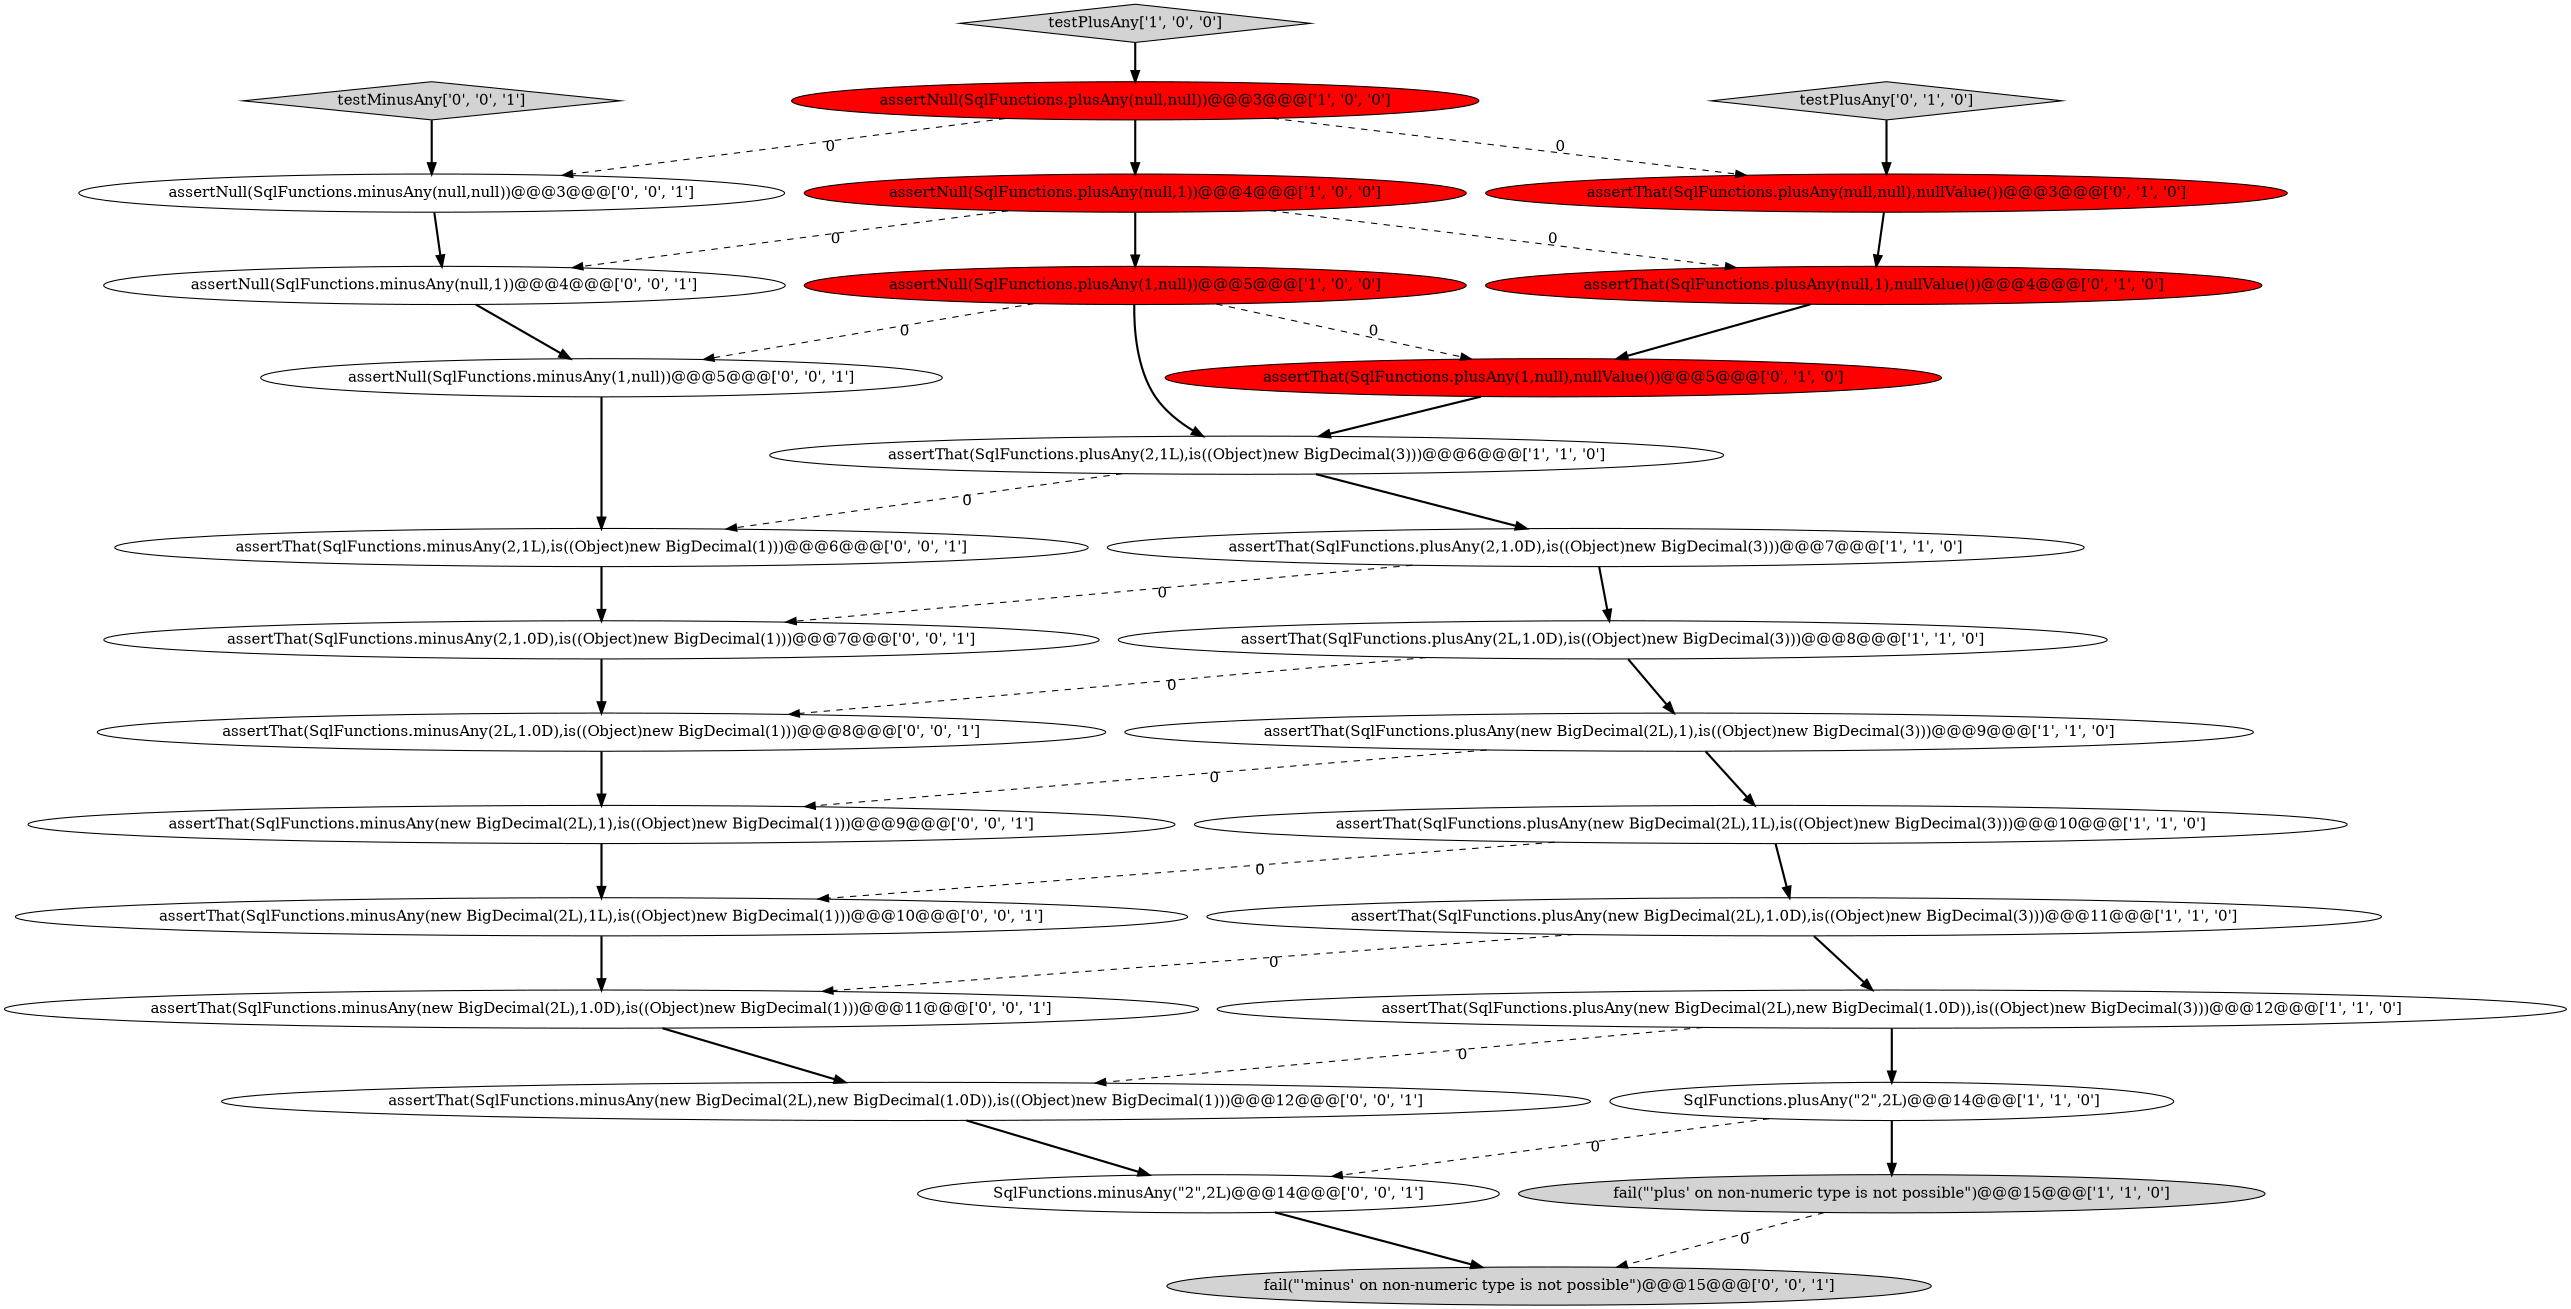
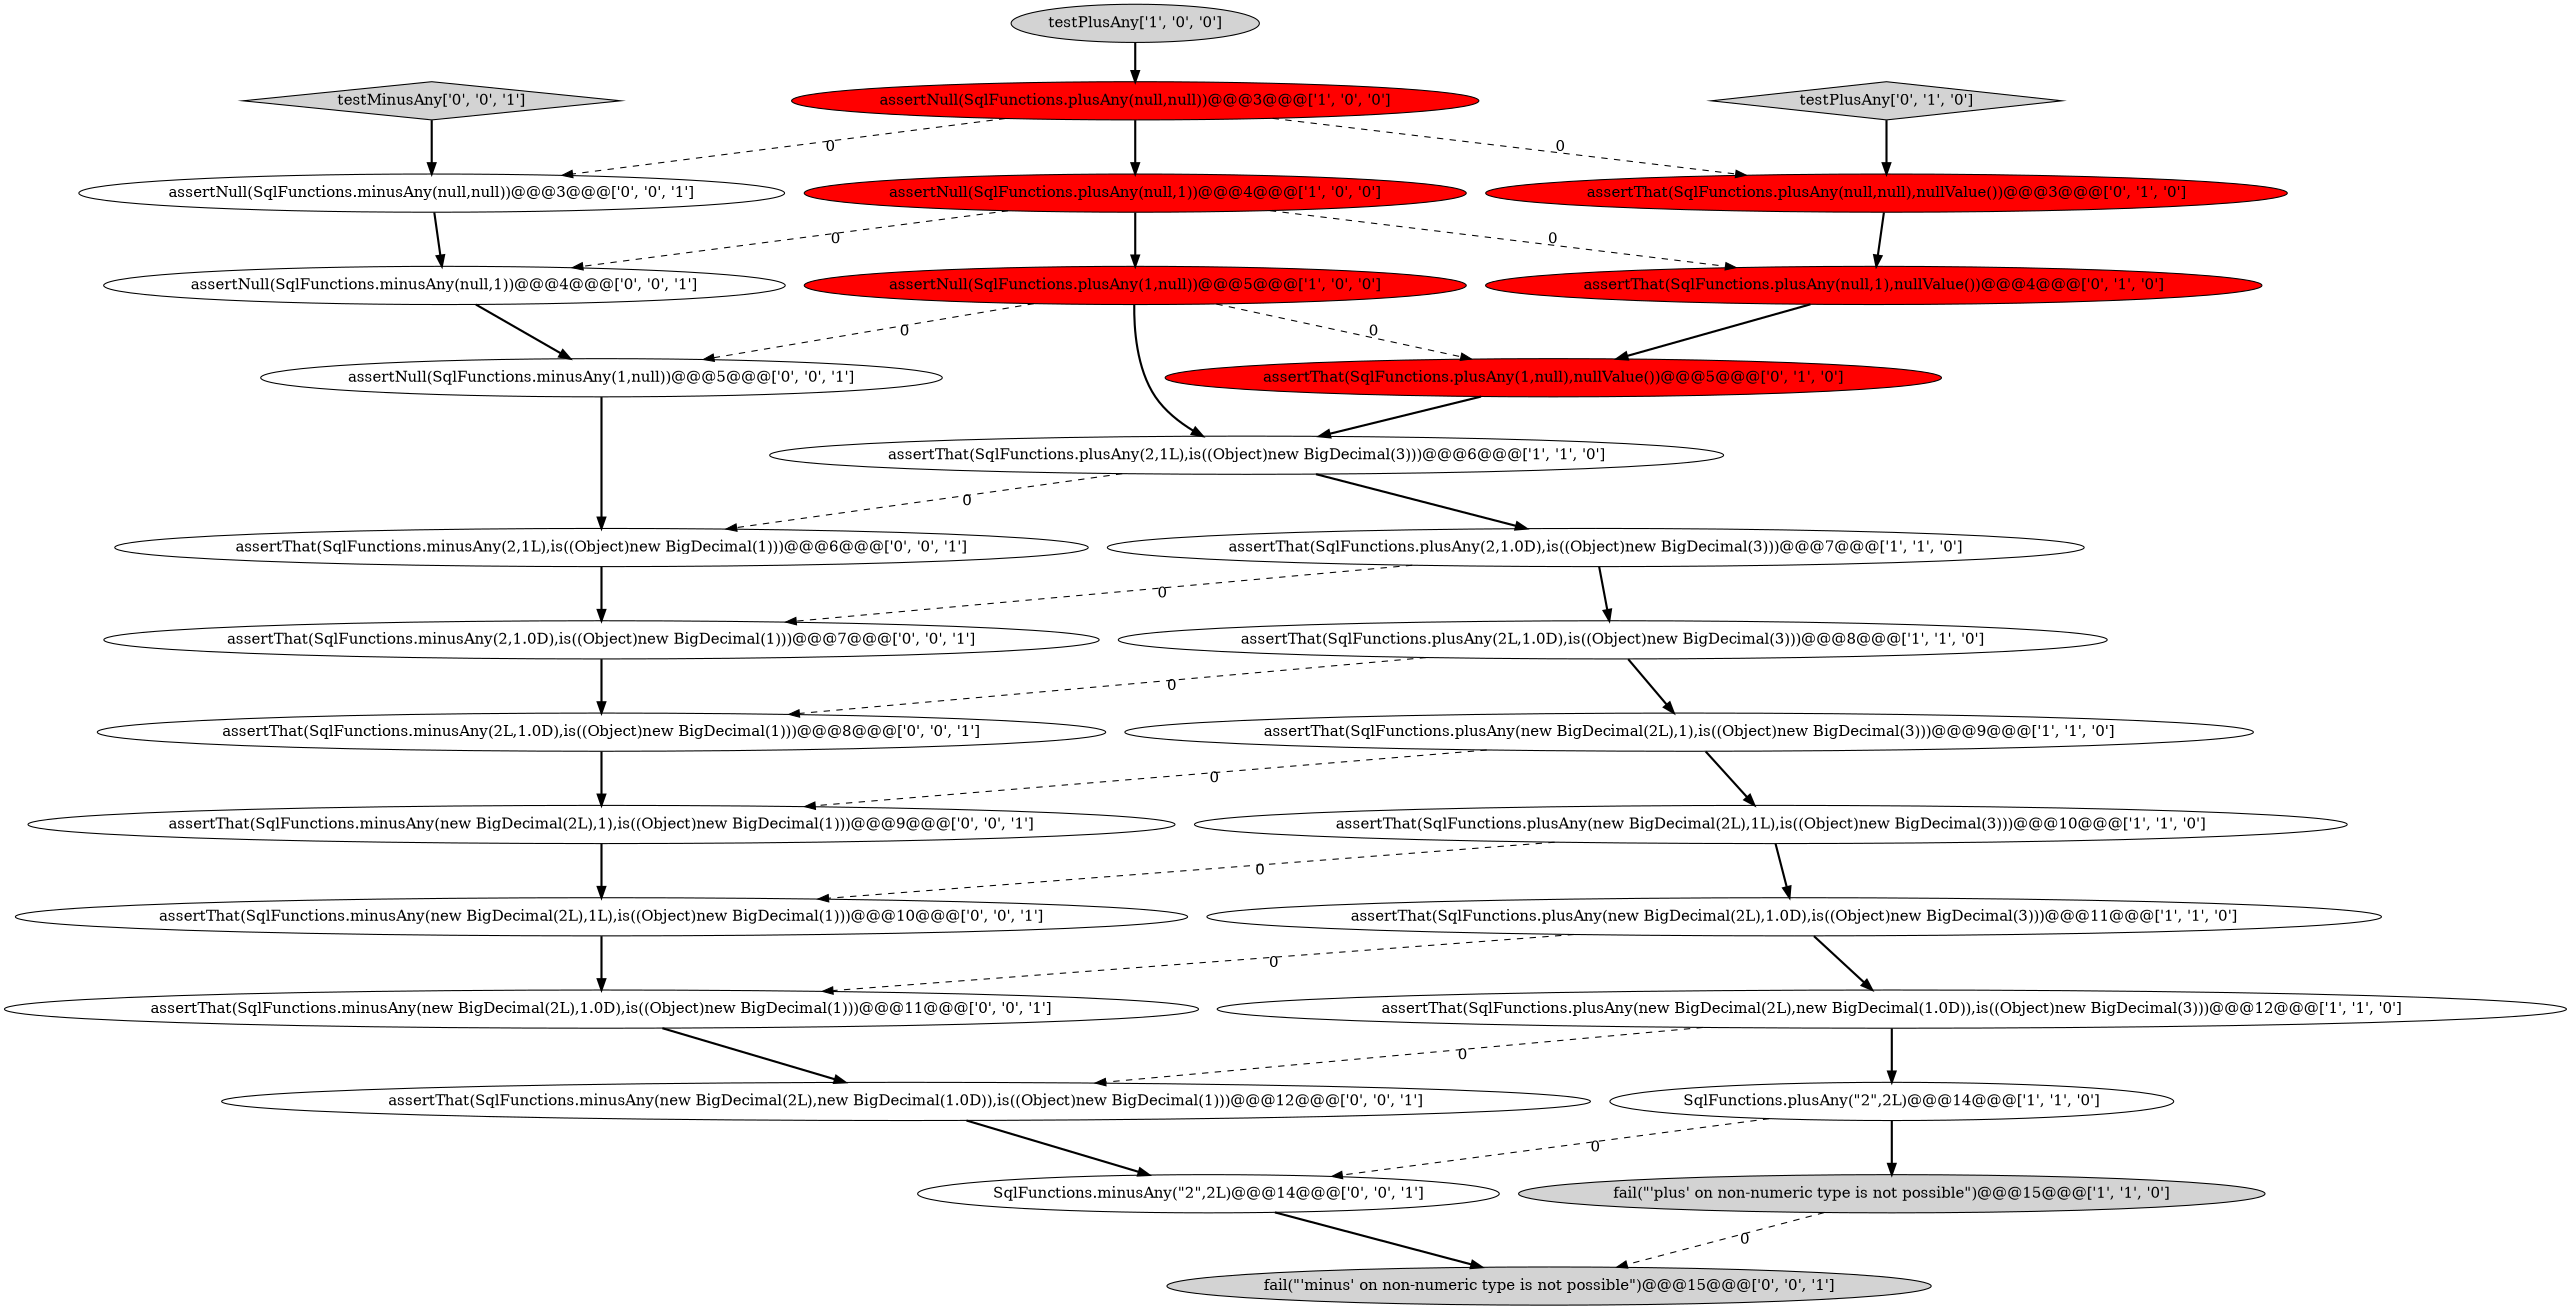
node "testPlusAny['1', '0', '0']": shape diamond -> ellipse
